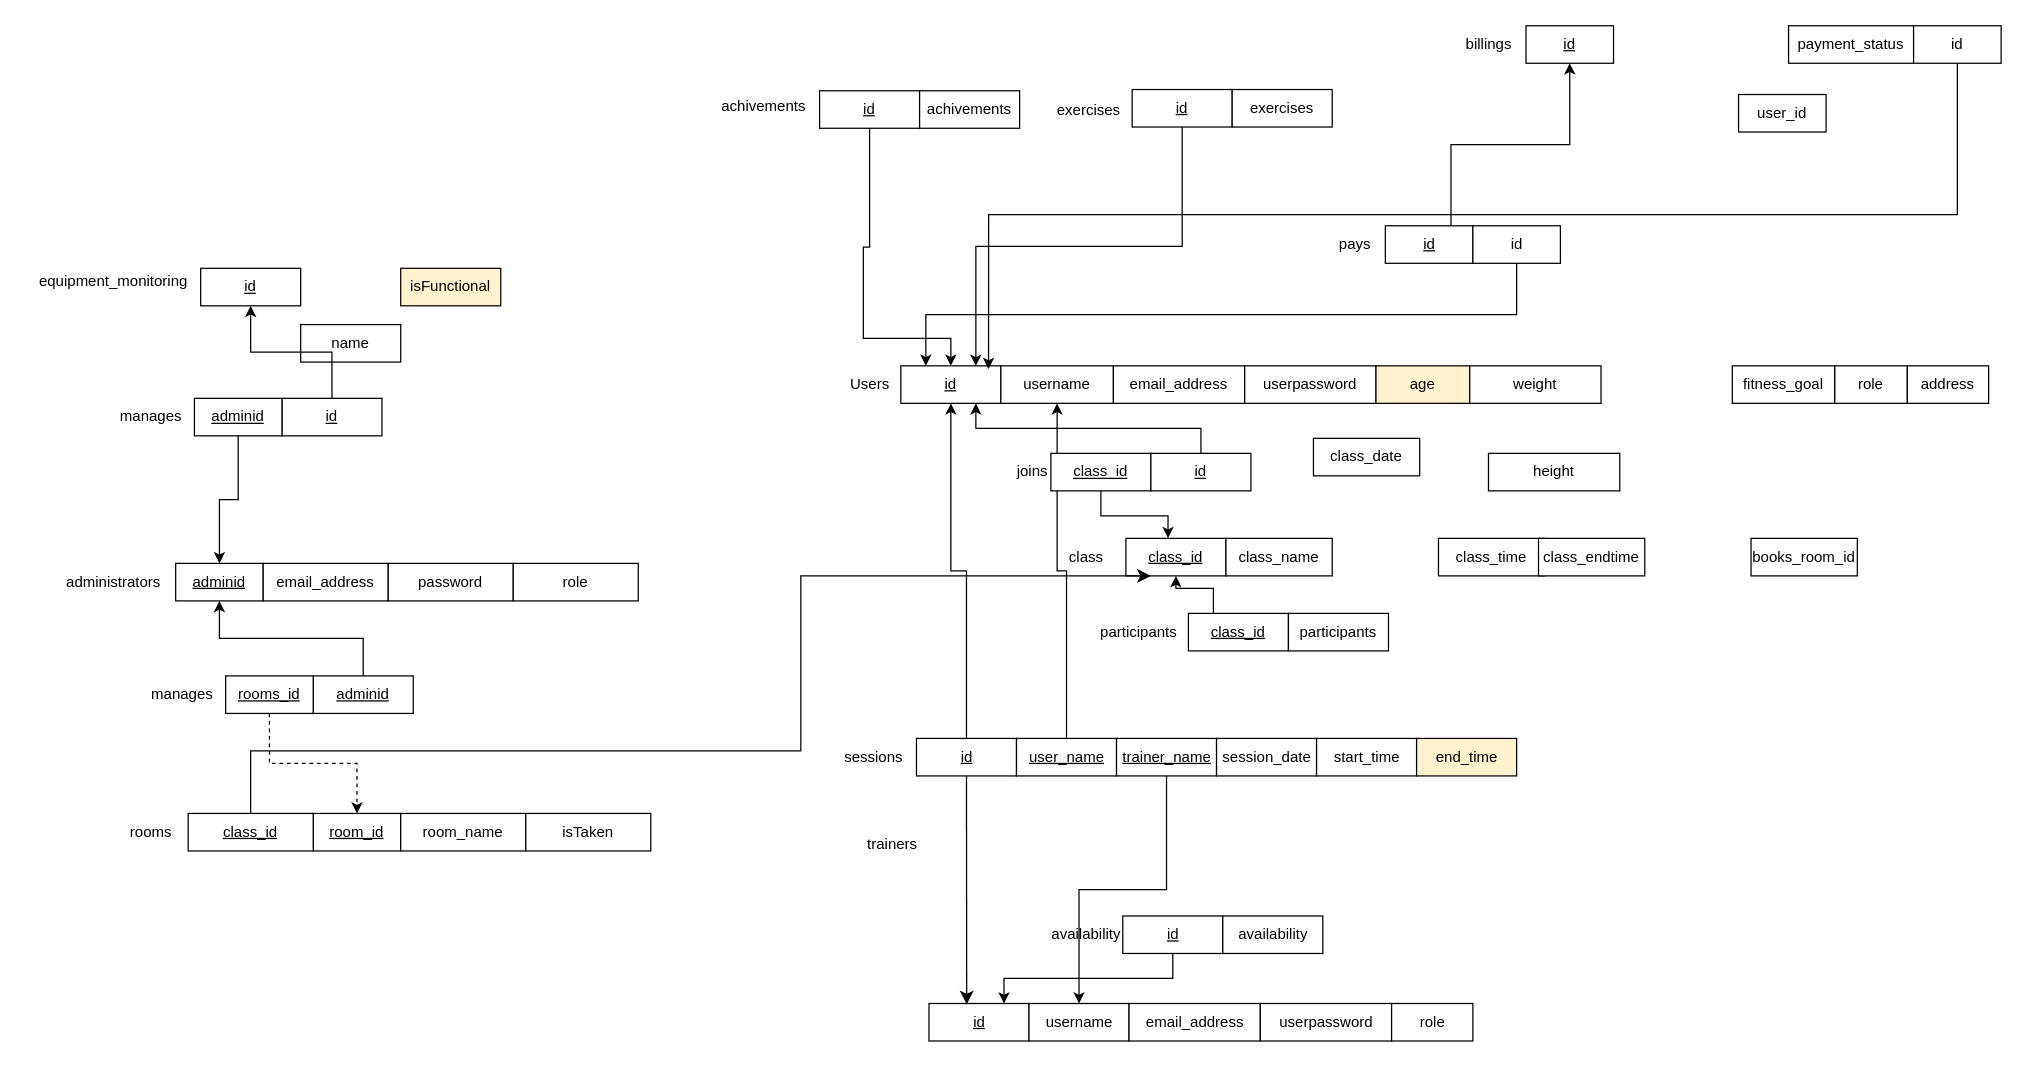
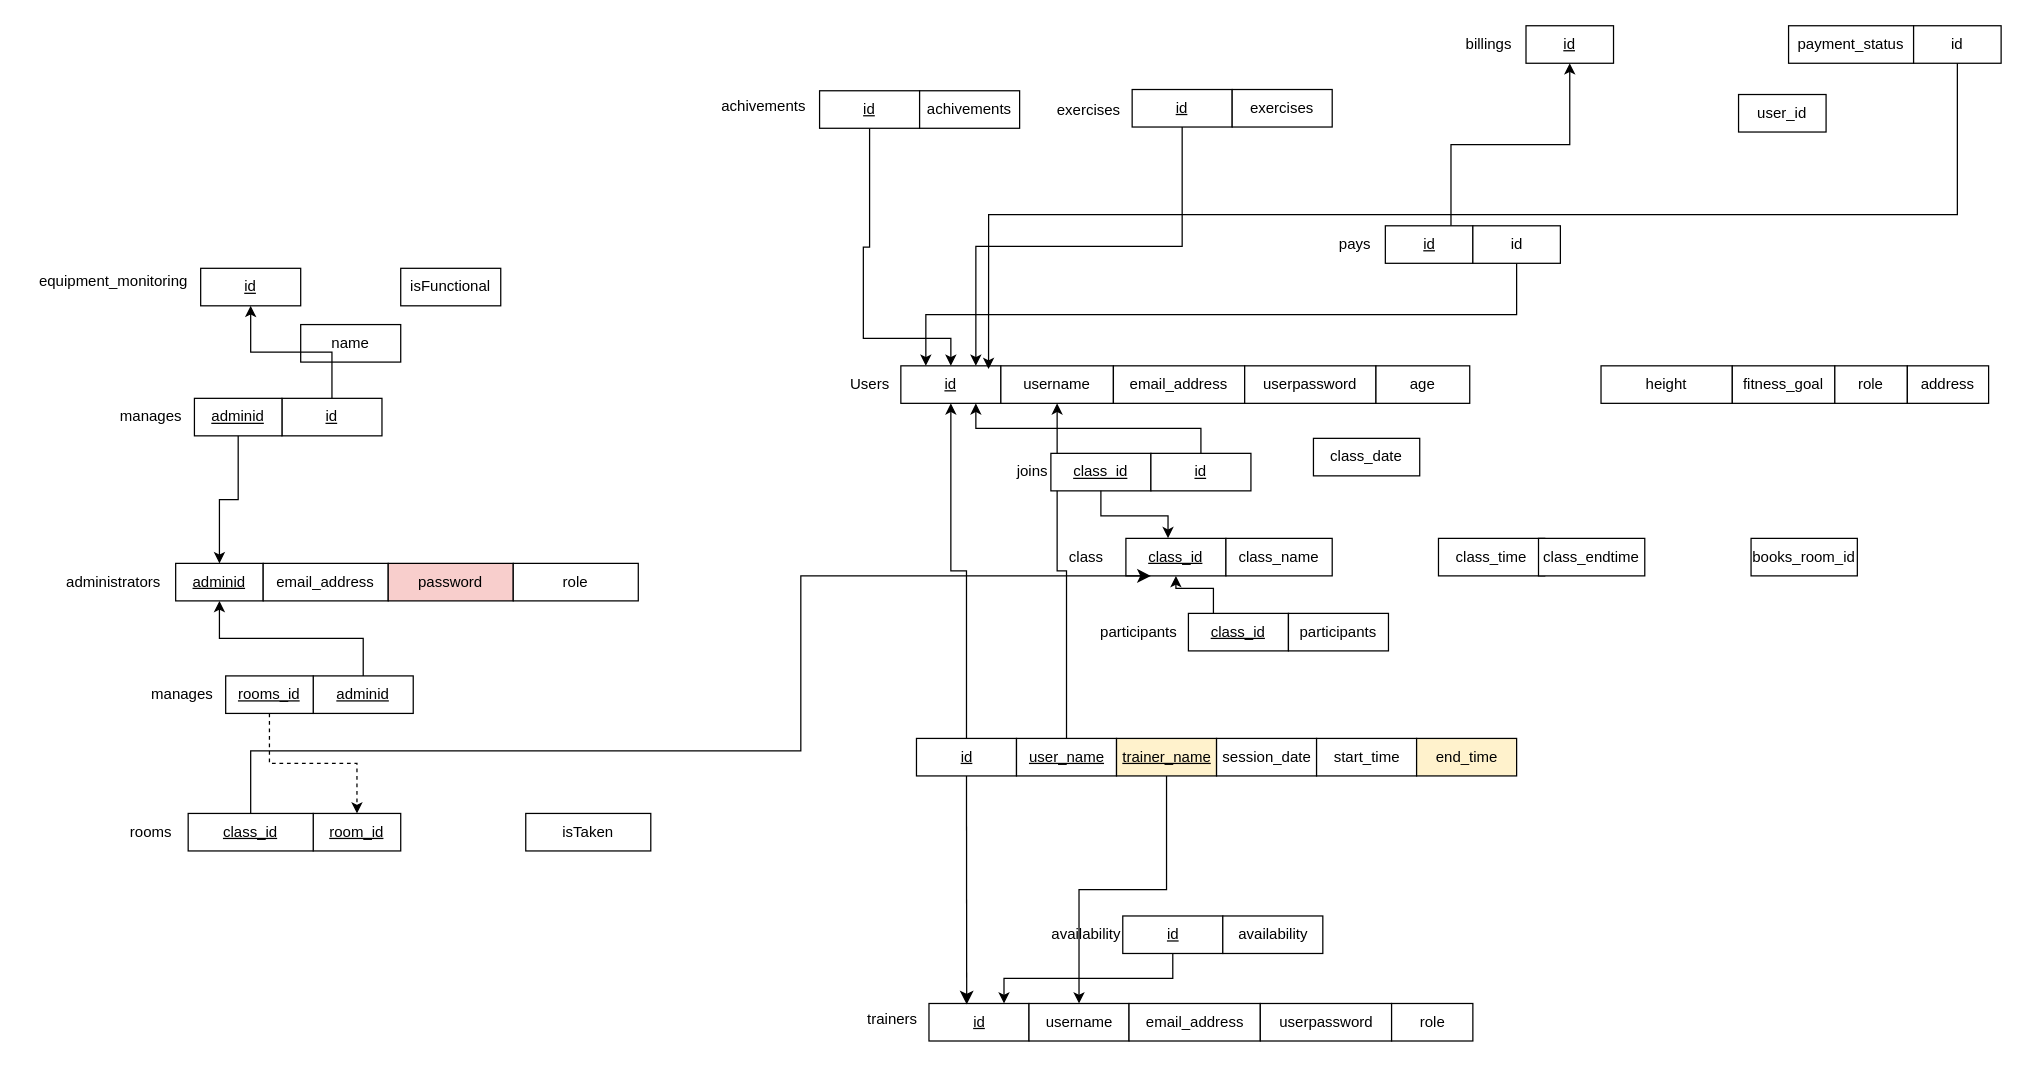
node "isFunctional": fillcolor #fff2cc -> #ffffff
node "age": fillcolor #fff2cc -> #ffffff
node "weight": removed
node "height": moved (1554, 472) -> (1666, 384)
node "password": fillcolor #ffffff -> #f8cecc
node "sessions": removed
node "trainer_name": fillcolor #ffffff -> #fff2cc
node "room_name": removed
node "trainers": moved (891, 844) -> (891, 1019)
